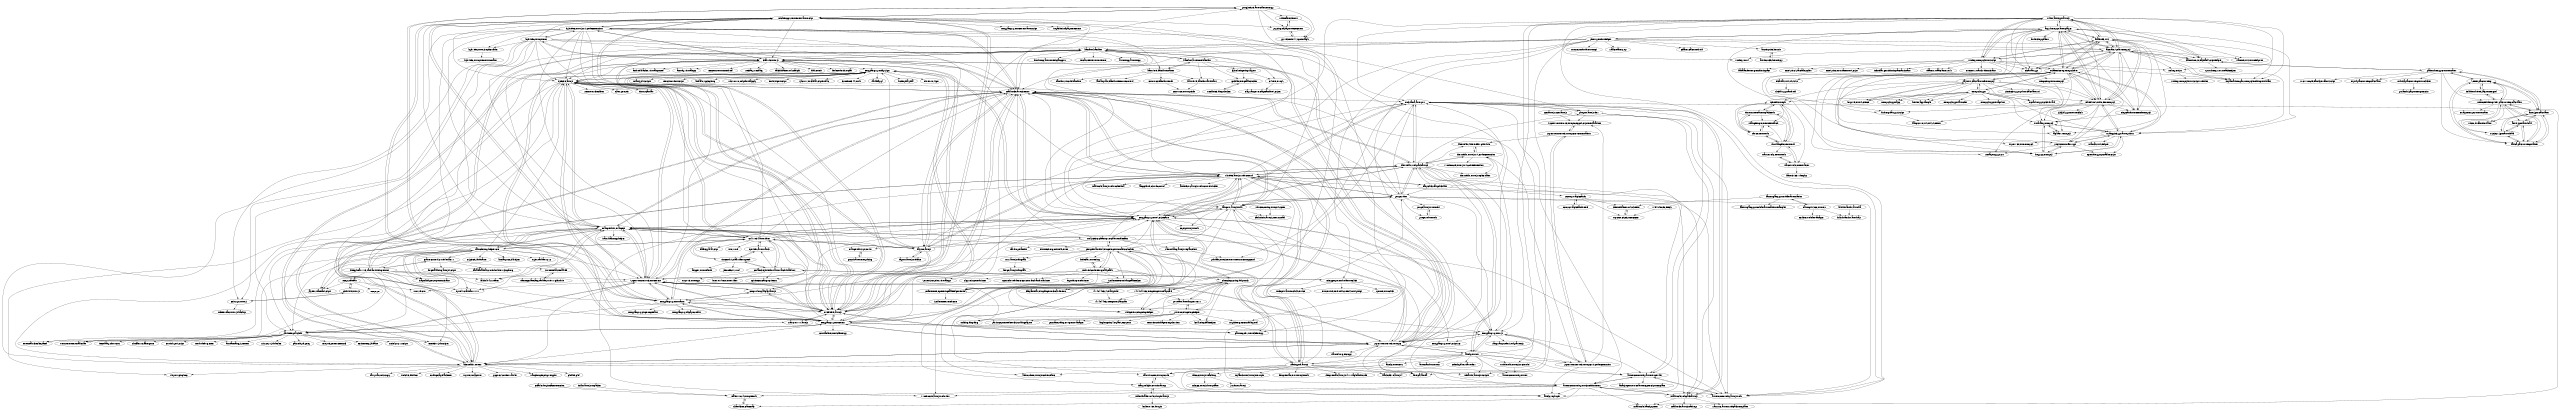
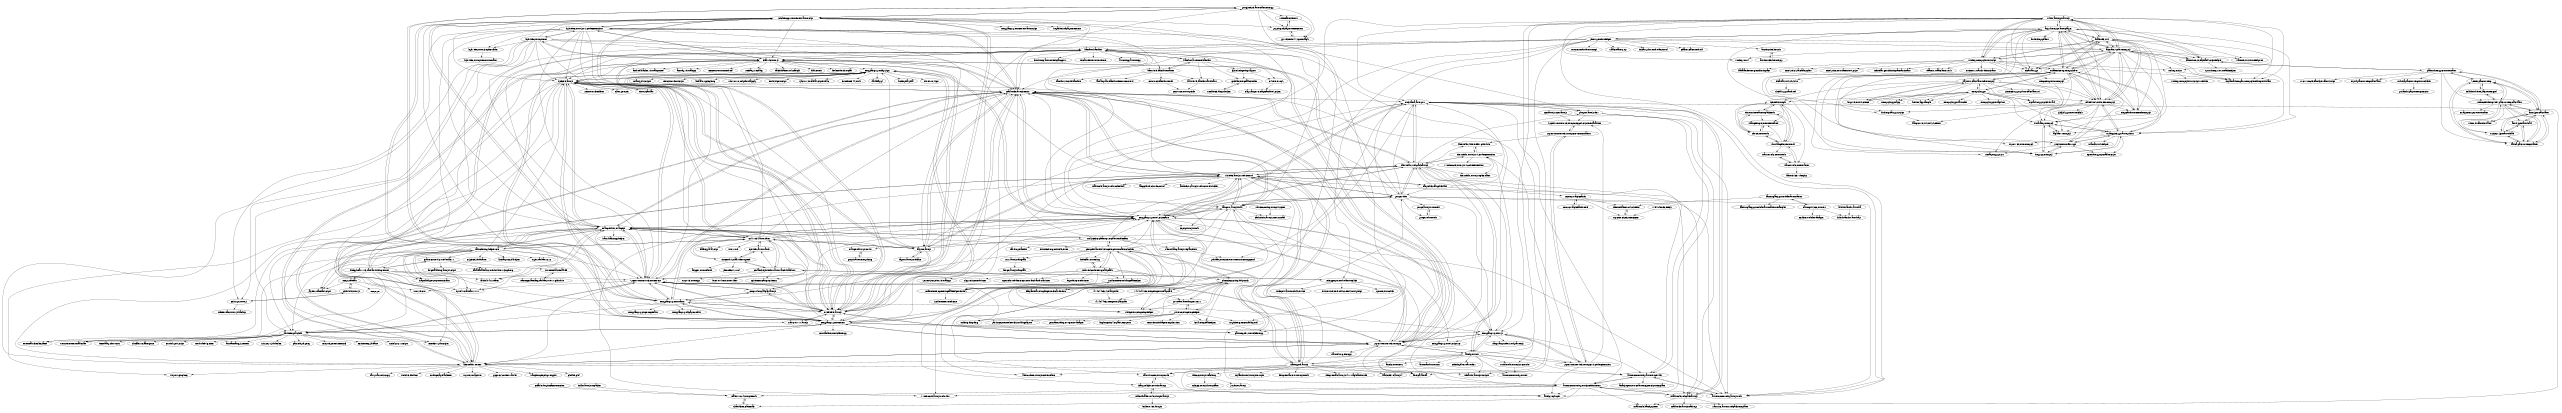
node "imharryzhu/AndroidControl": added
edge "AcademicDog/onmyoji_bot" -> "alpha87/Onmyoji": now "aicezam/SmartOnmyoji" -> "alpha87/Onmyoji"
